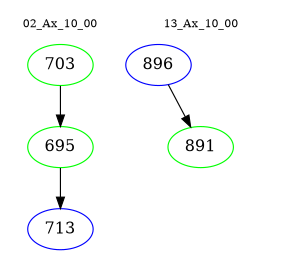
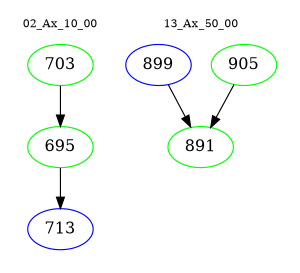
cluster "13_Ax_10_00": label "13_Ax_10_00" -> "13_Ax_50_00"
node "896": label "896" -> "899"
node "905": added
